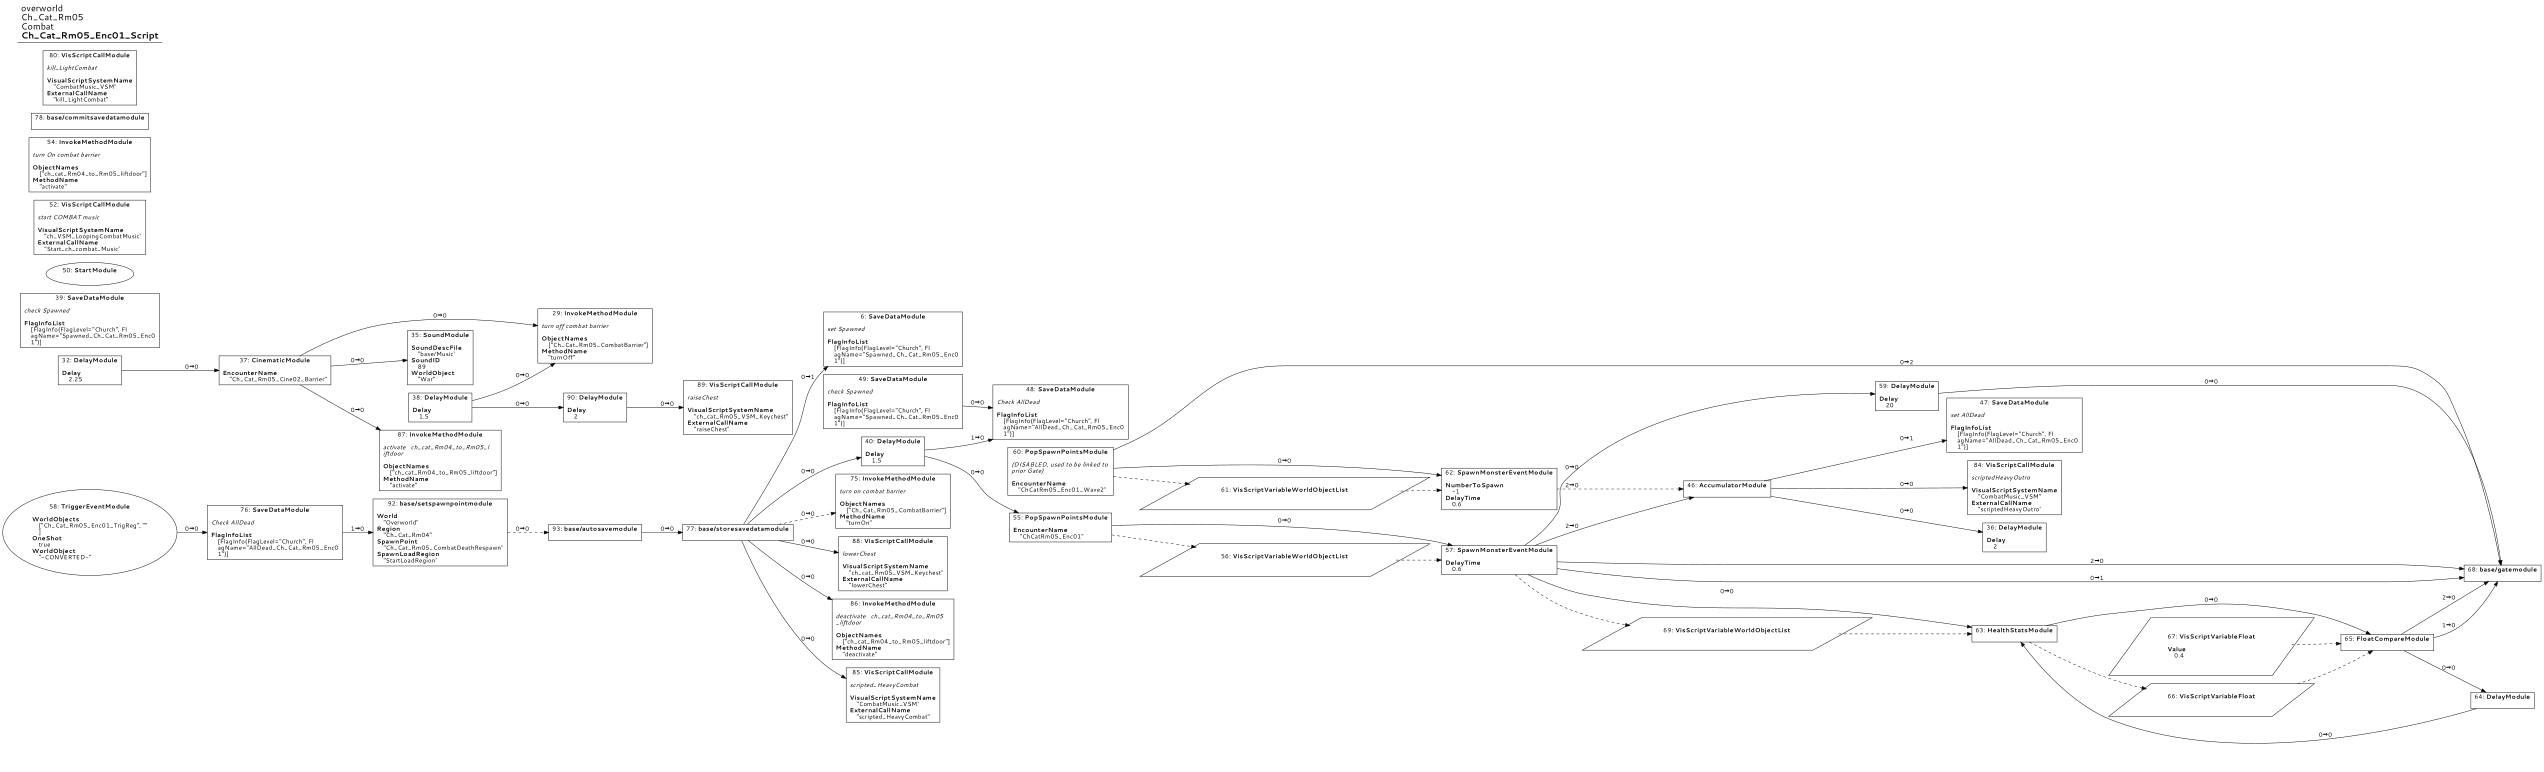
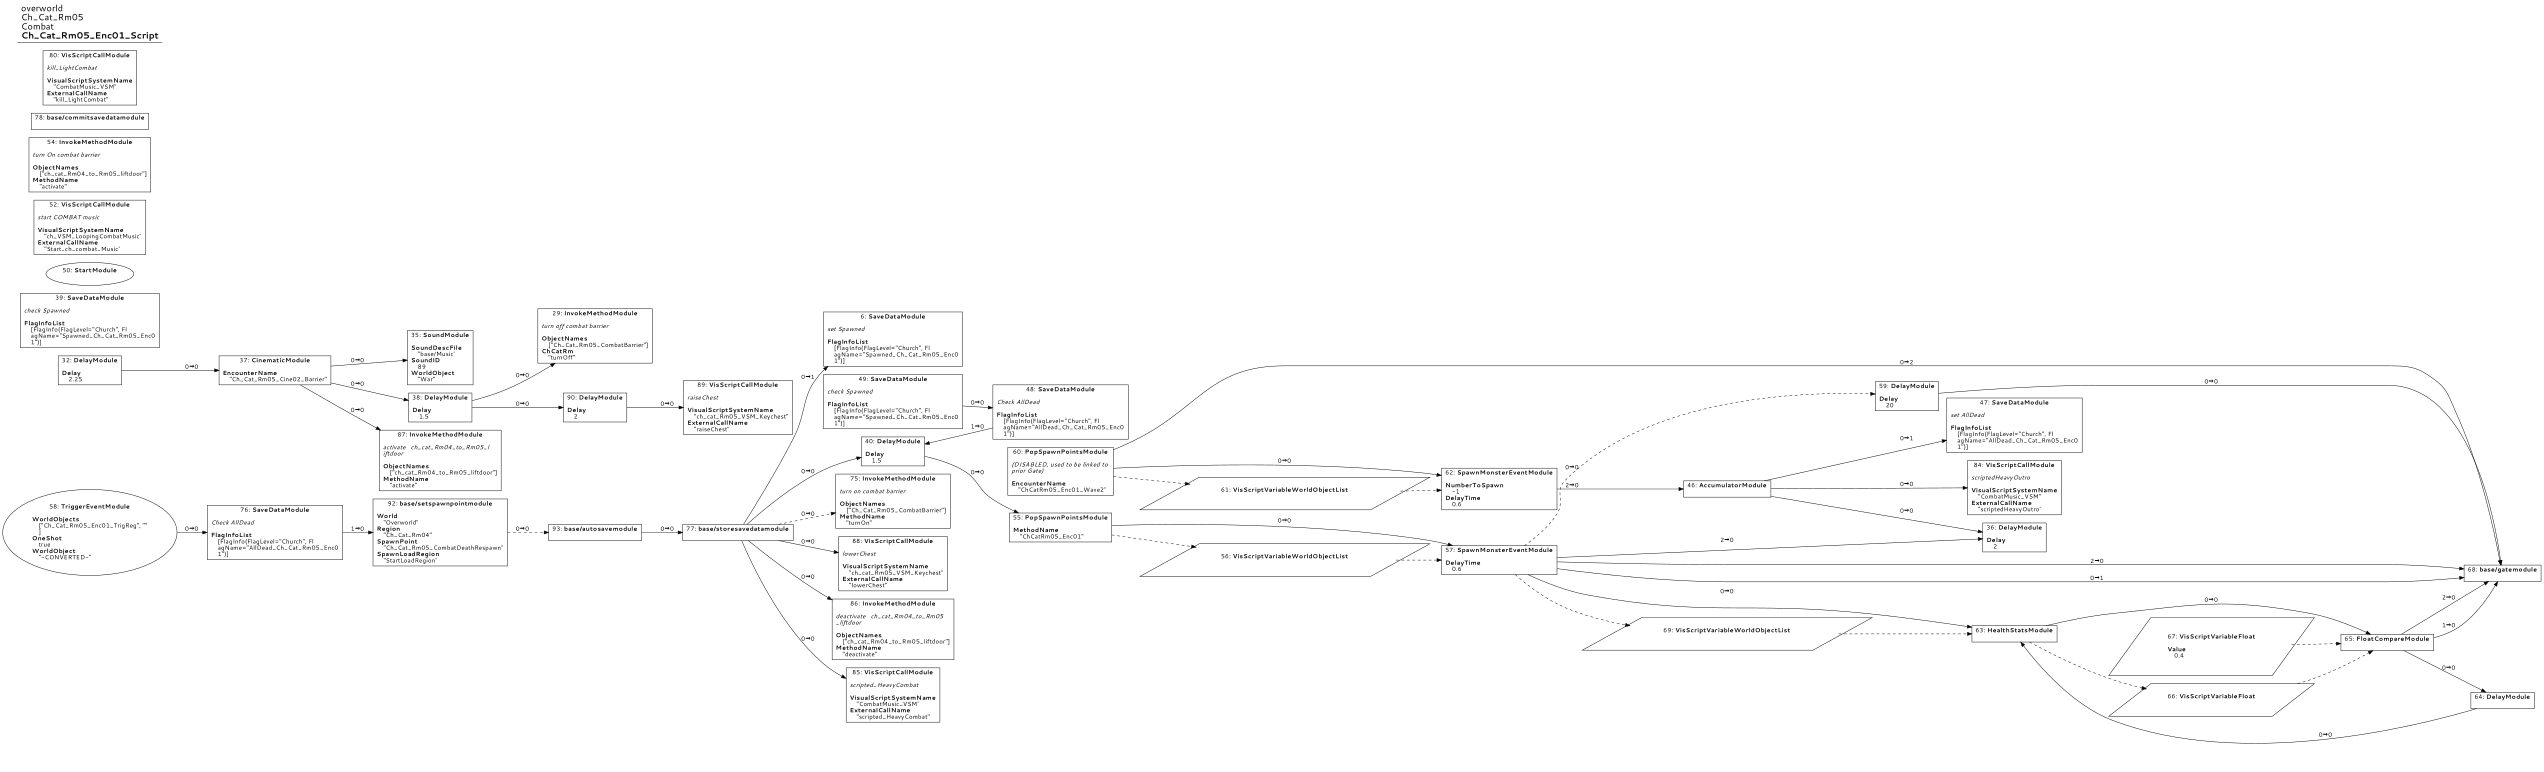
edge "37:" -> "29:": now "37:" -> "38:"
node "29:": text "MethodName" -> "ChCatRm"
edge "57:" -> "59:": style solid -> dashed
edge "40:" -> "48:": reversed
edge "62:" -> "46:": style dashed -> solid
edge "57:" -> "46:": now "57:" -> "36:"
node "55:": text "EncounterName" -> "MethodName"
